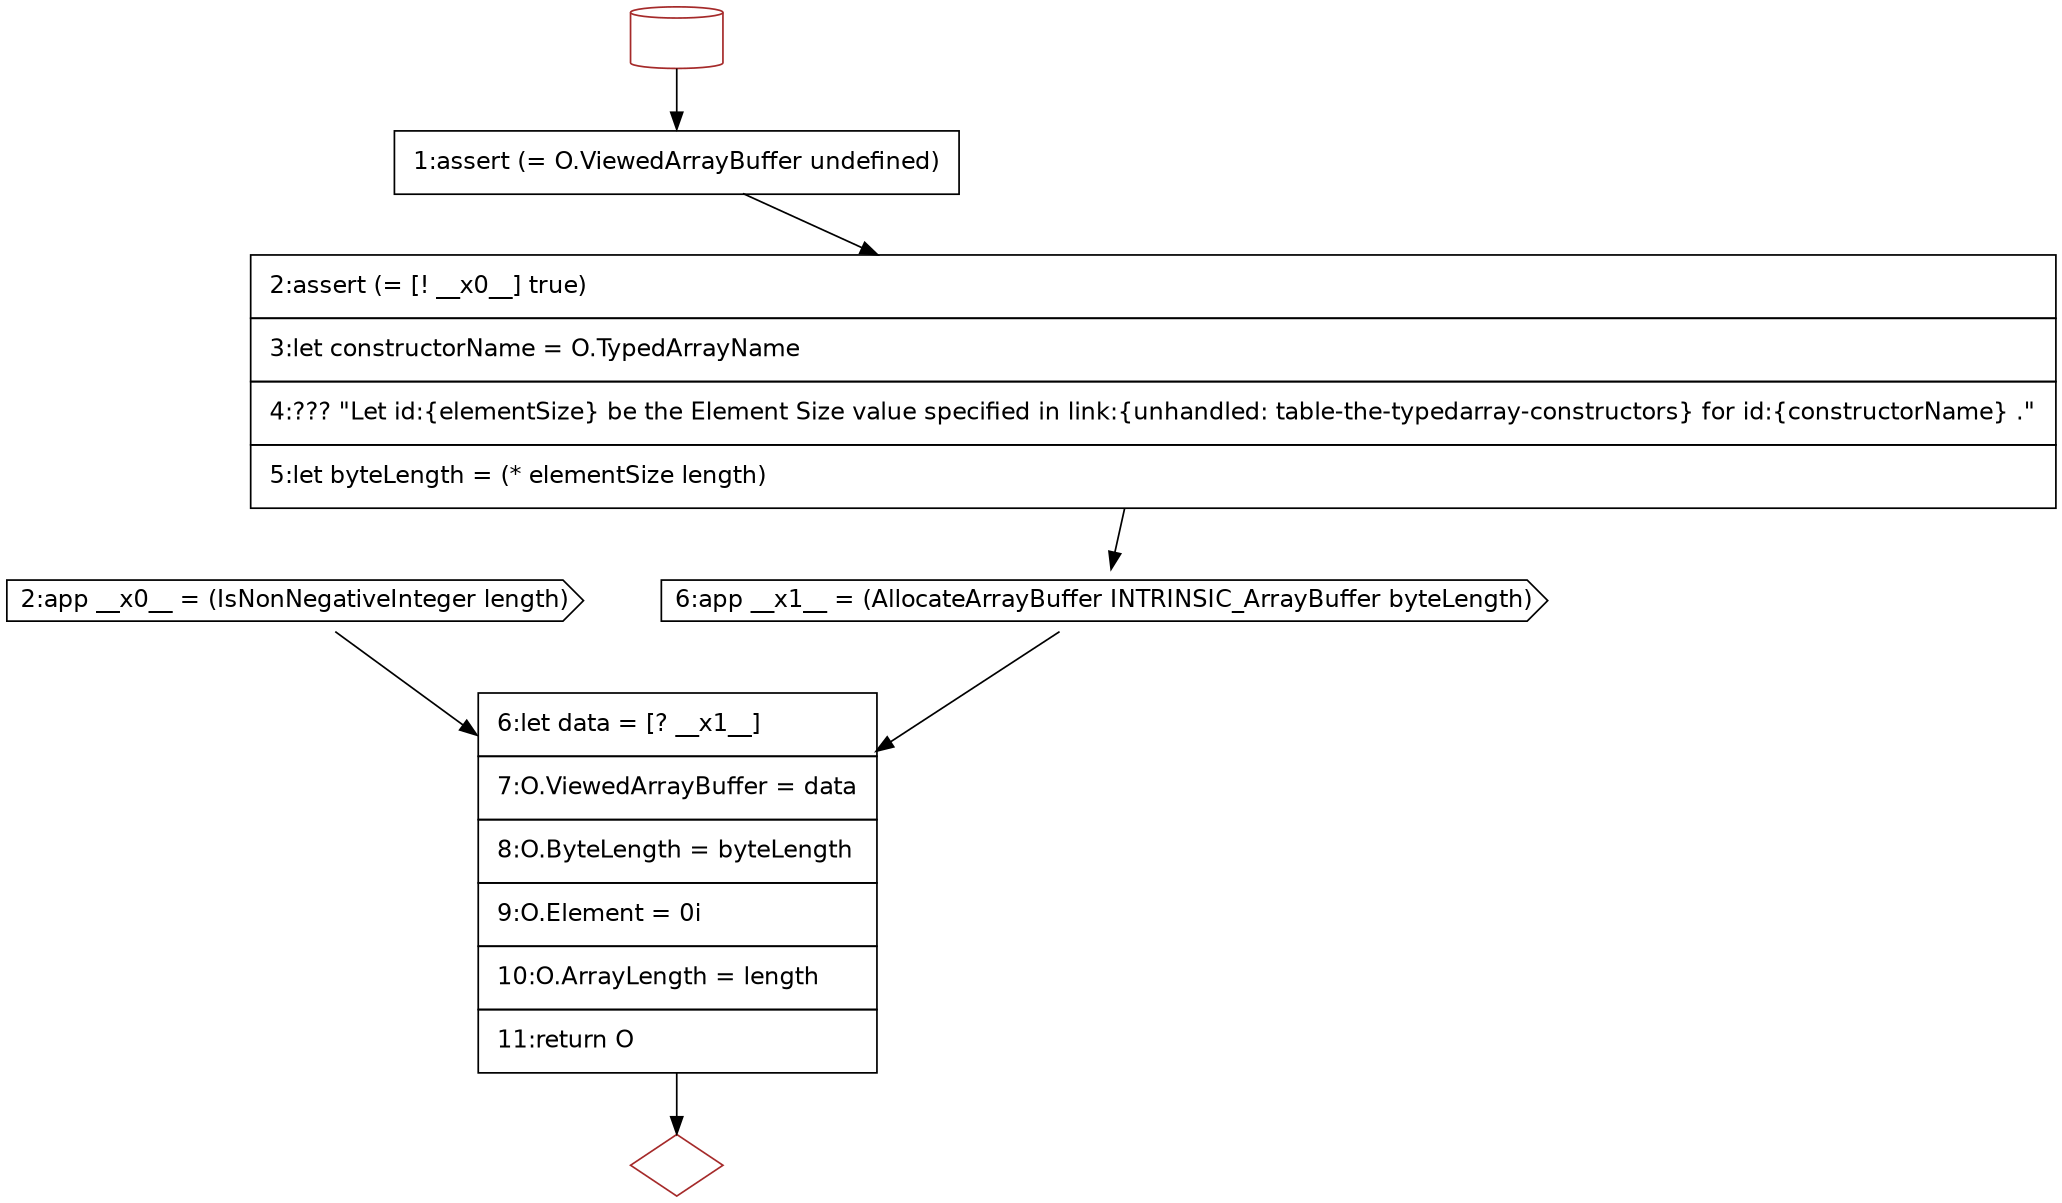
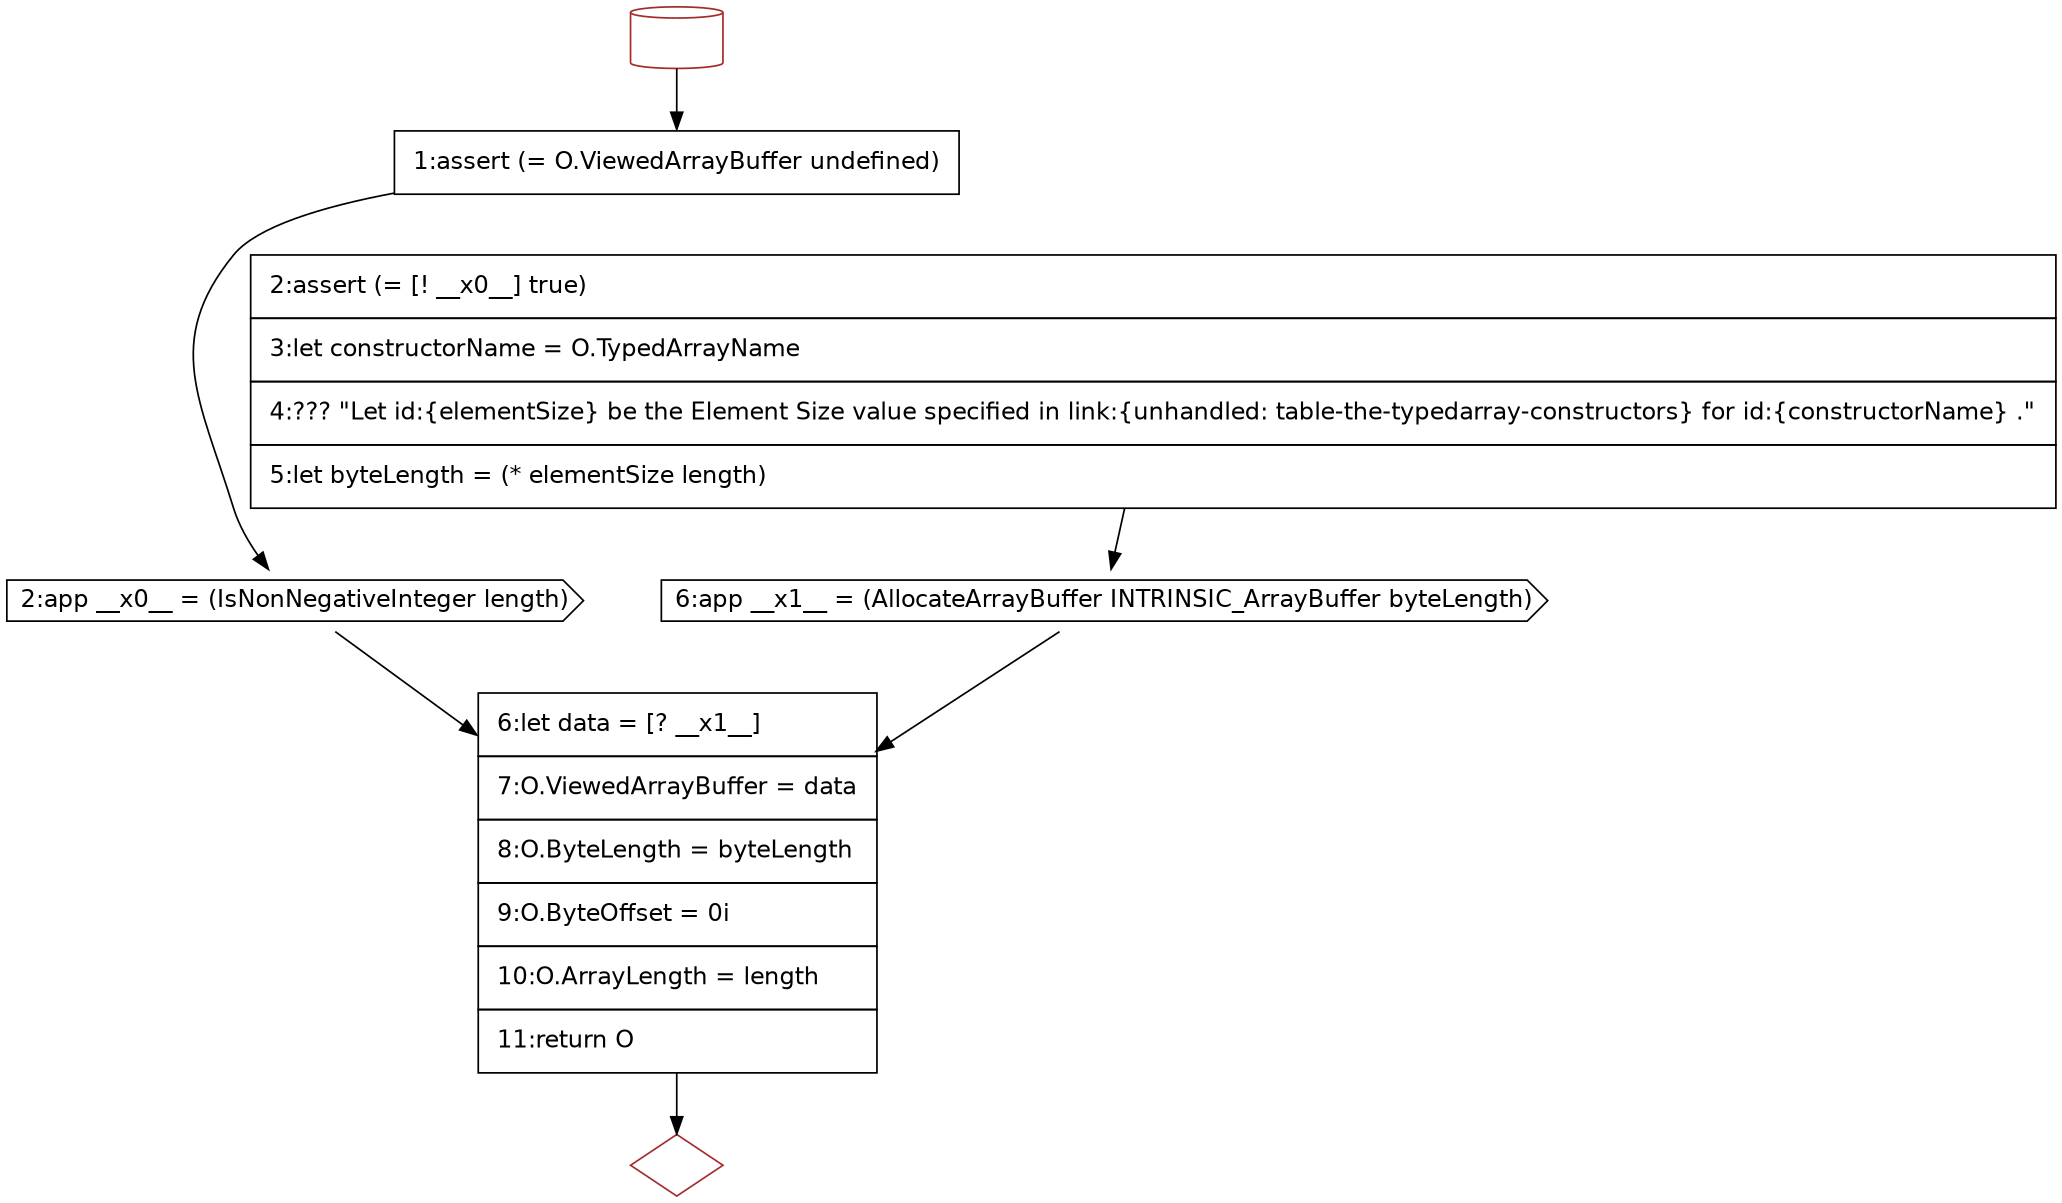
edge "1:assert (= O.ViewedArrayBuffer undefined)" -> "2:assert (= [! __x0__] true)": now "1:assert (= O.ViewedArrayBuffer undefined)" -> "2:app __x0__ = (IsNonNegativeInteger length)"
node "6:let data = [? __x1__]": text "9:O.Element = 0i" -> "9:O.ByteOffset = 0i"
